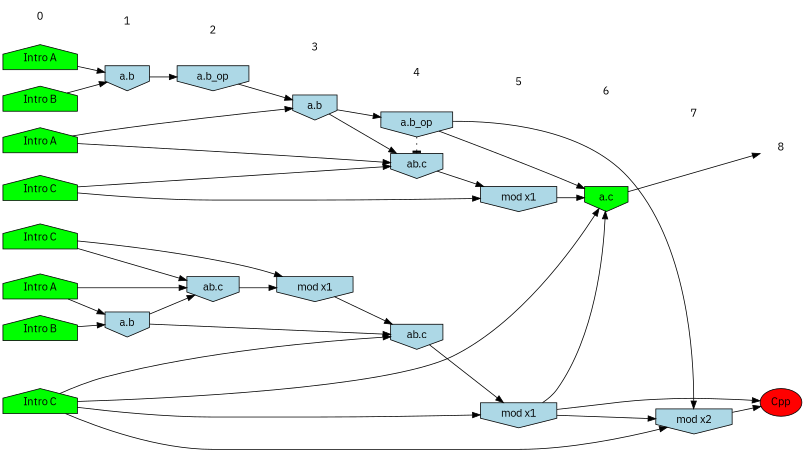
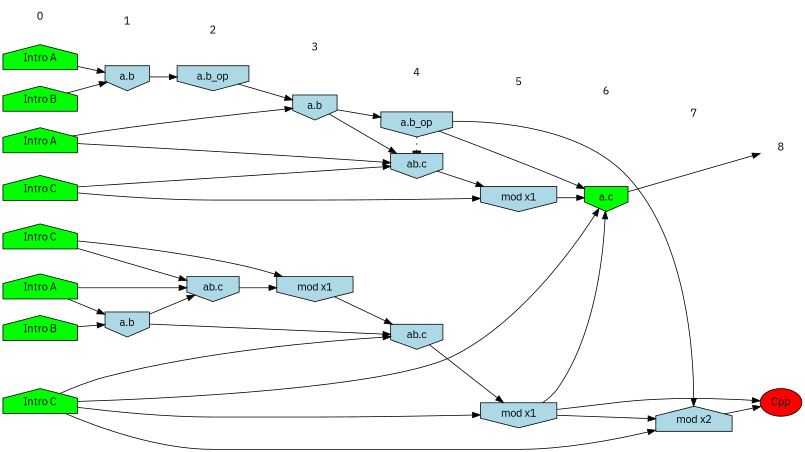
node "mod x2": shape invhouse -> house
